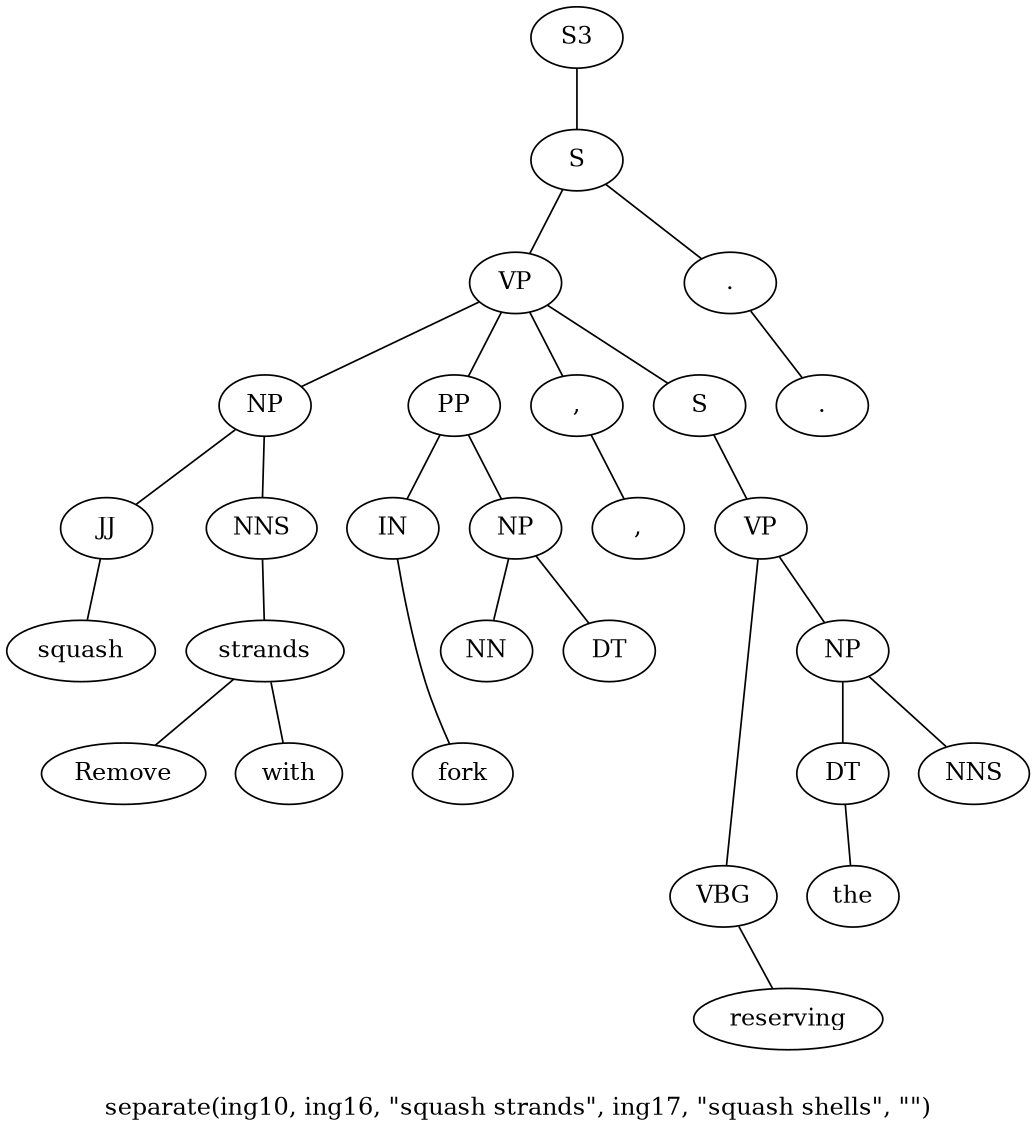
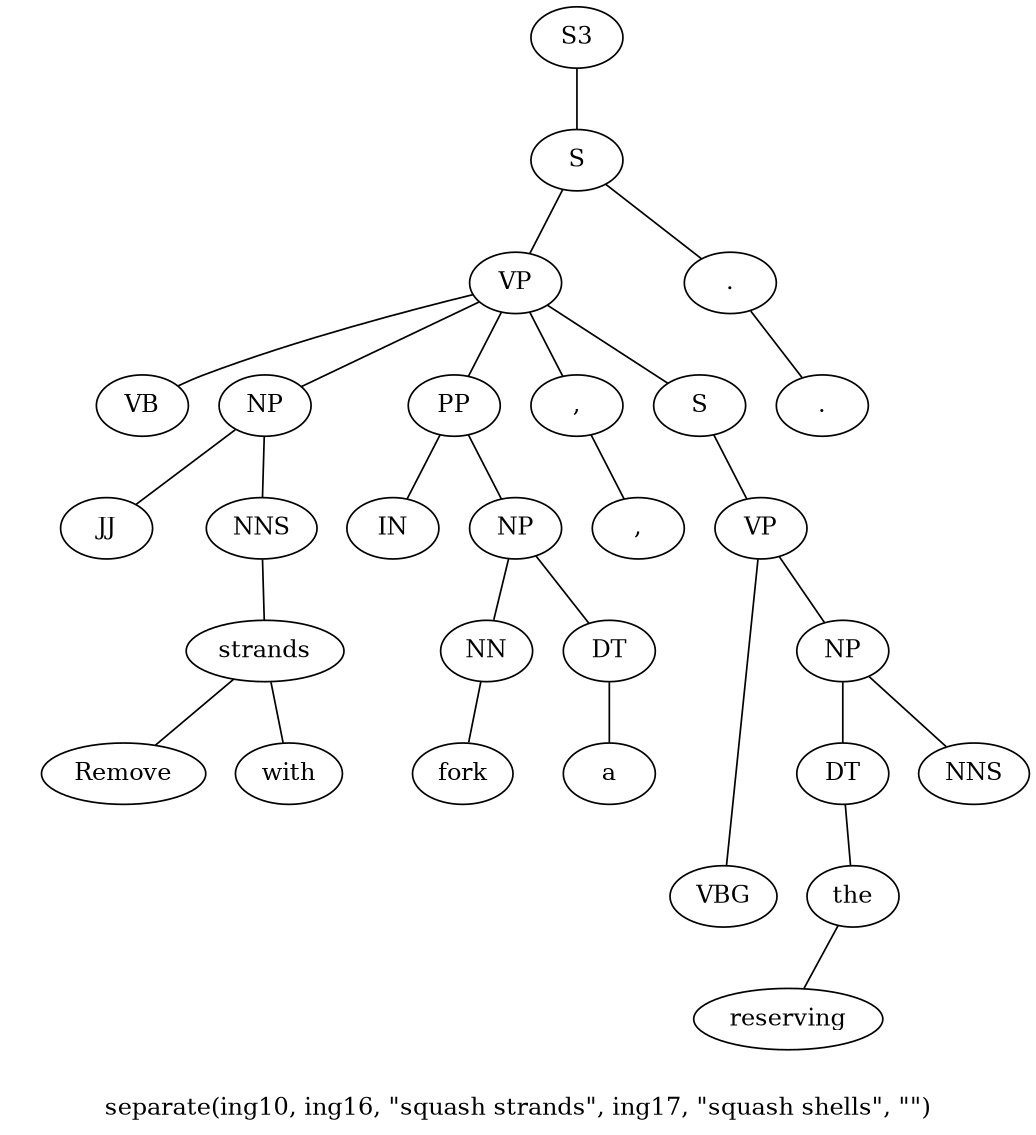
node "VB": added
node "squash": removed
edge "IN" -- "fork": now "NN" -- "fork"
node "a": added
edge "VBG" -- "reserving": now "the" -- "reserving"
